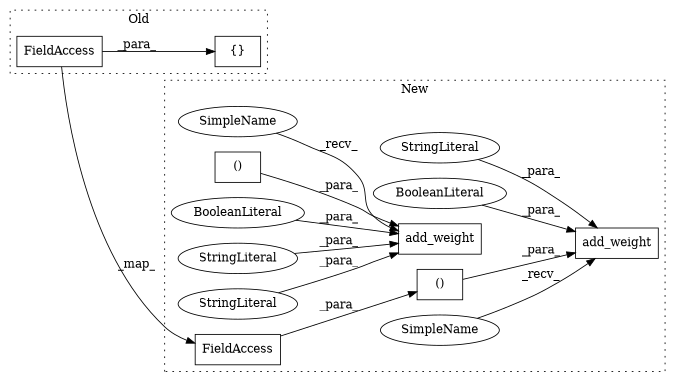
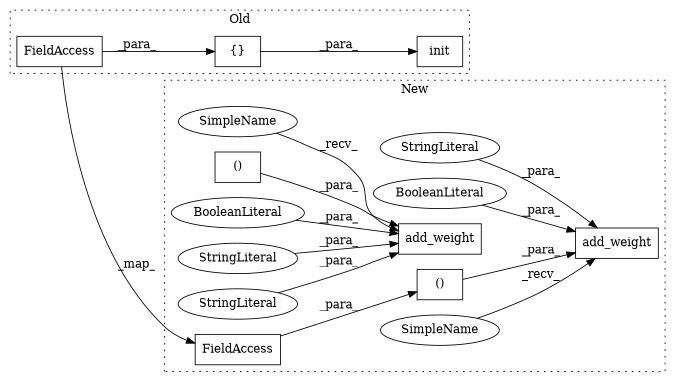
node "init": added
